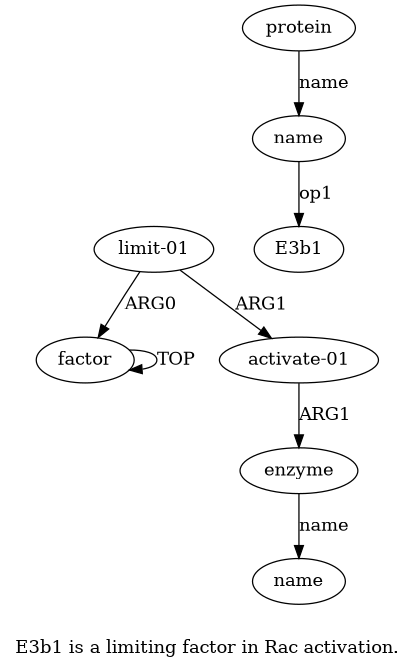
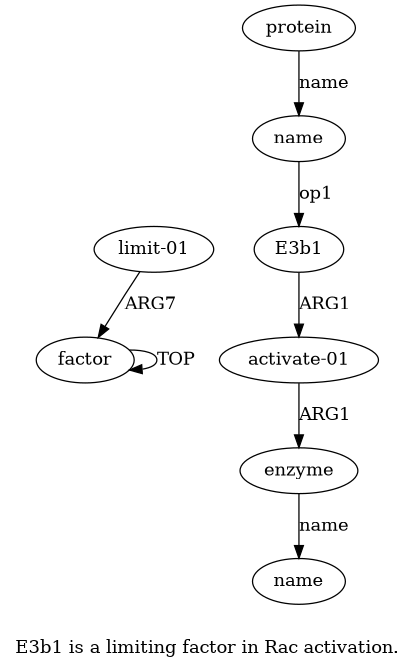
edge "limit-01" -> "activate-01": now "E3b1" -> "activate-01"
edge "limit-01" -> "factor": label "ARG0" -> "ARG7"
